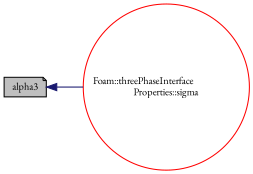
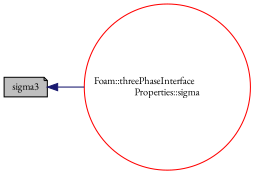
node "alpha3": label "alpha3" -> "sigma3"
